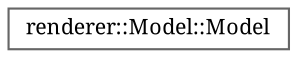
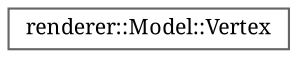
node "renderer::Model::Model": label "renderer::Model::Model" -> "renderer::Model::Vertex"
